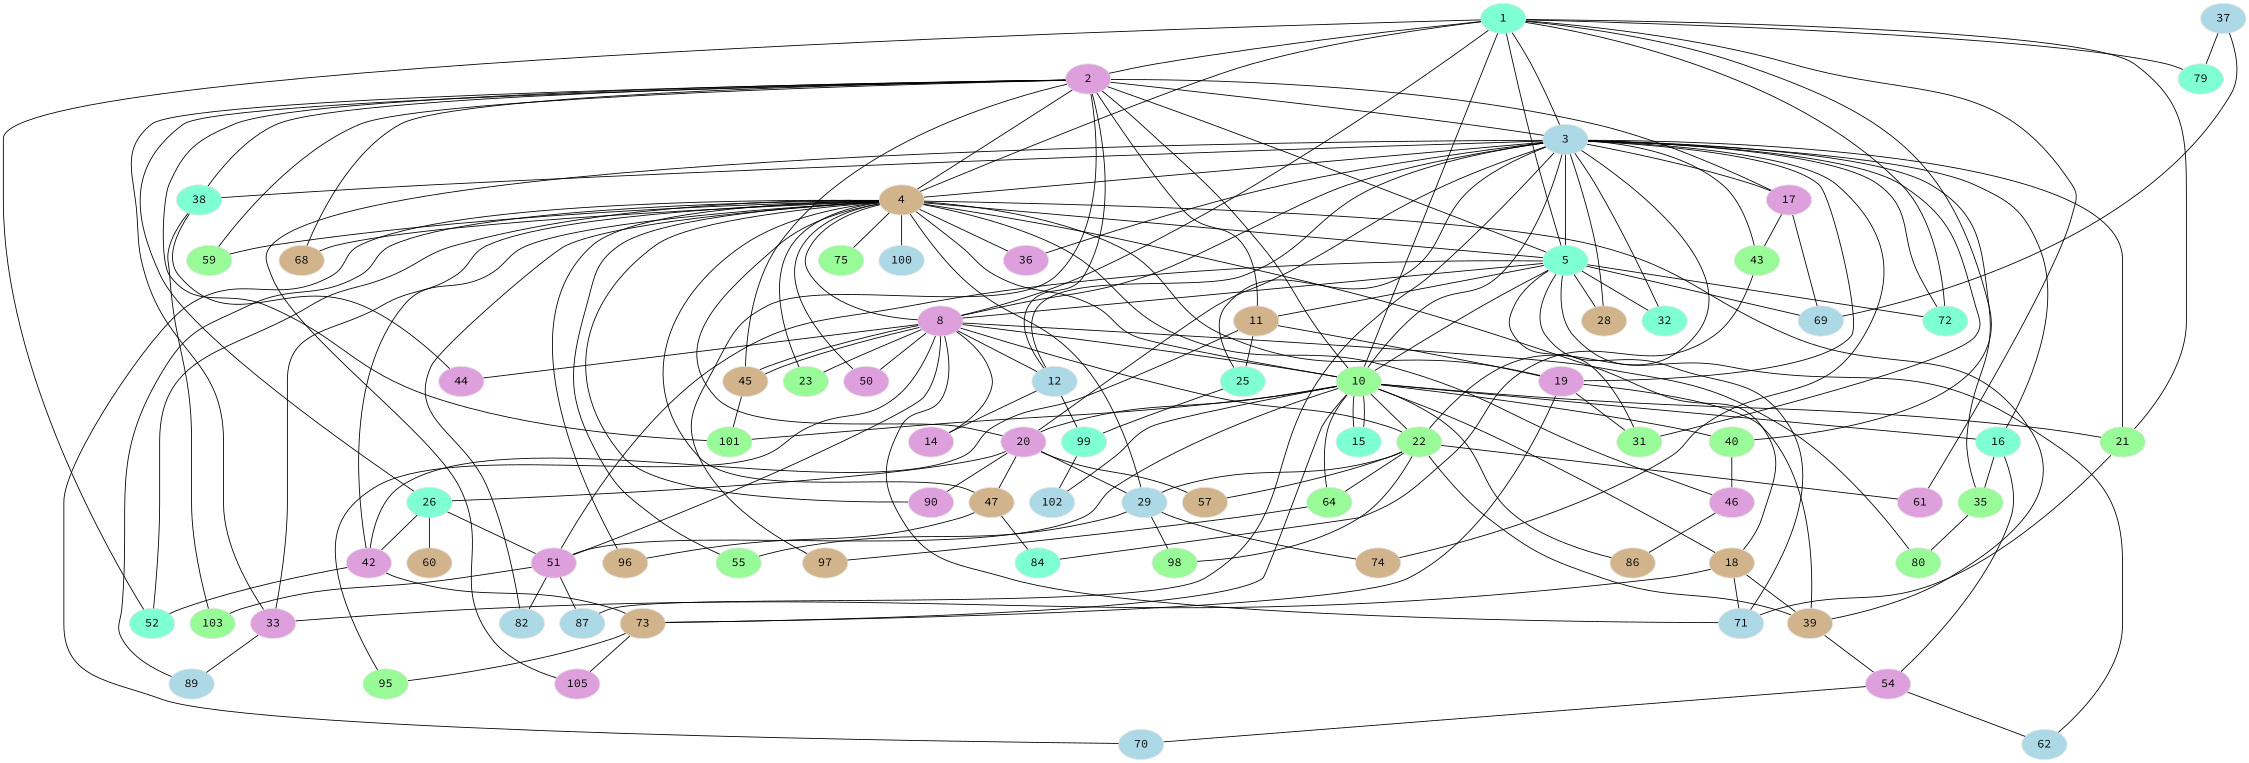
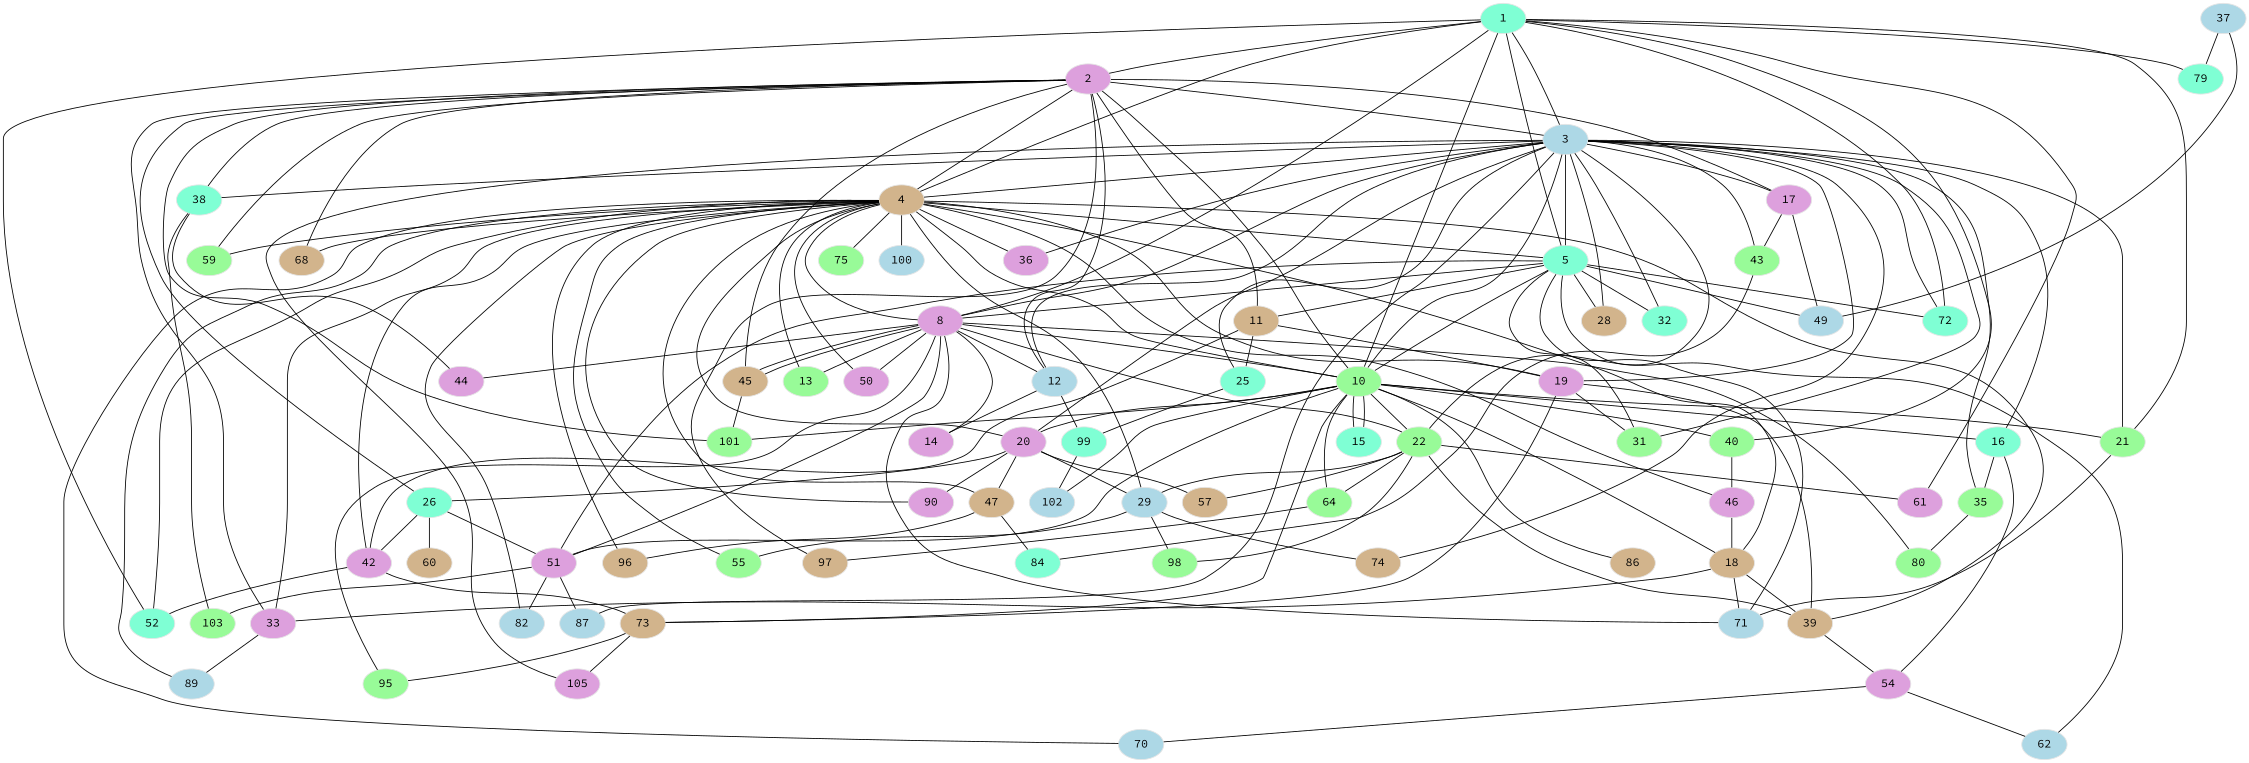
edge "2" -- "5": removed
node "69": label "69" -> "49"
node "23": label "23" -> "13"
edge "46" -- "86": now "46" -- "18"
